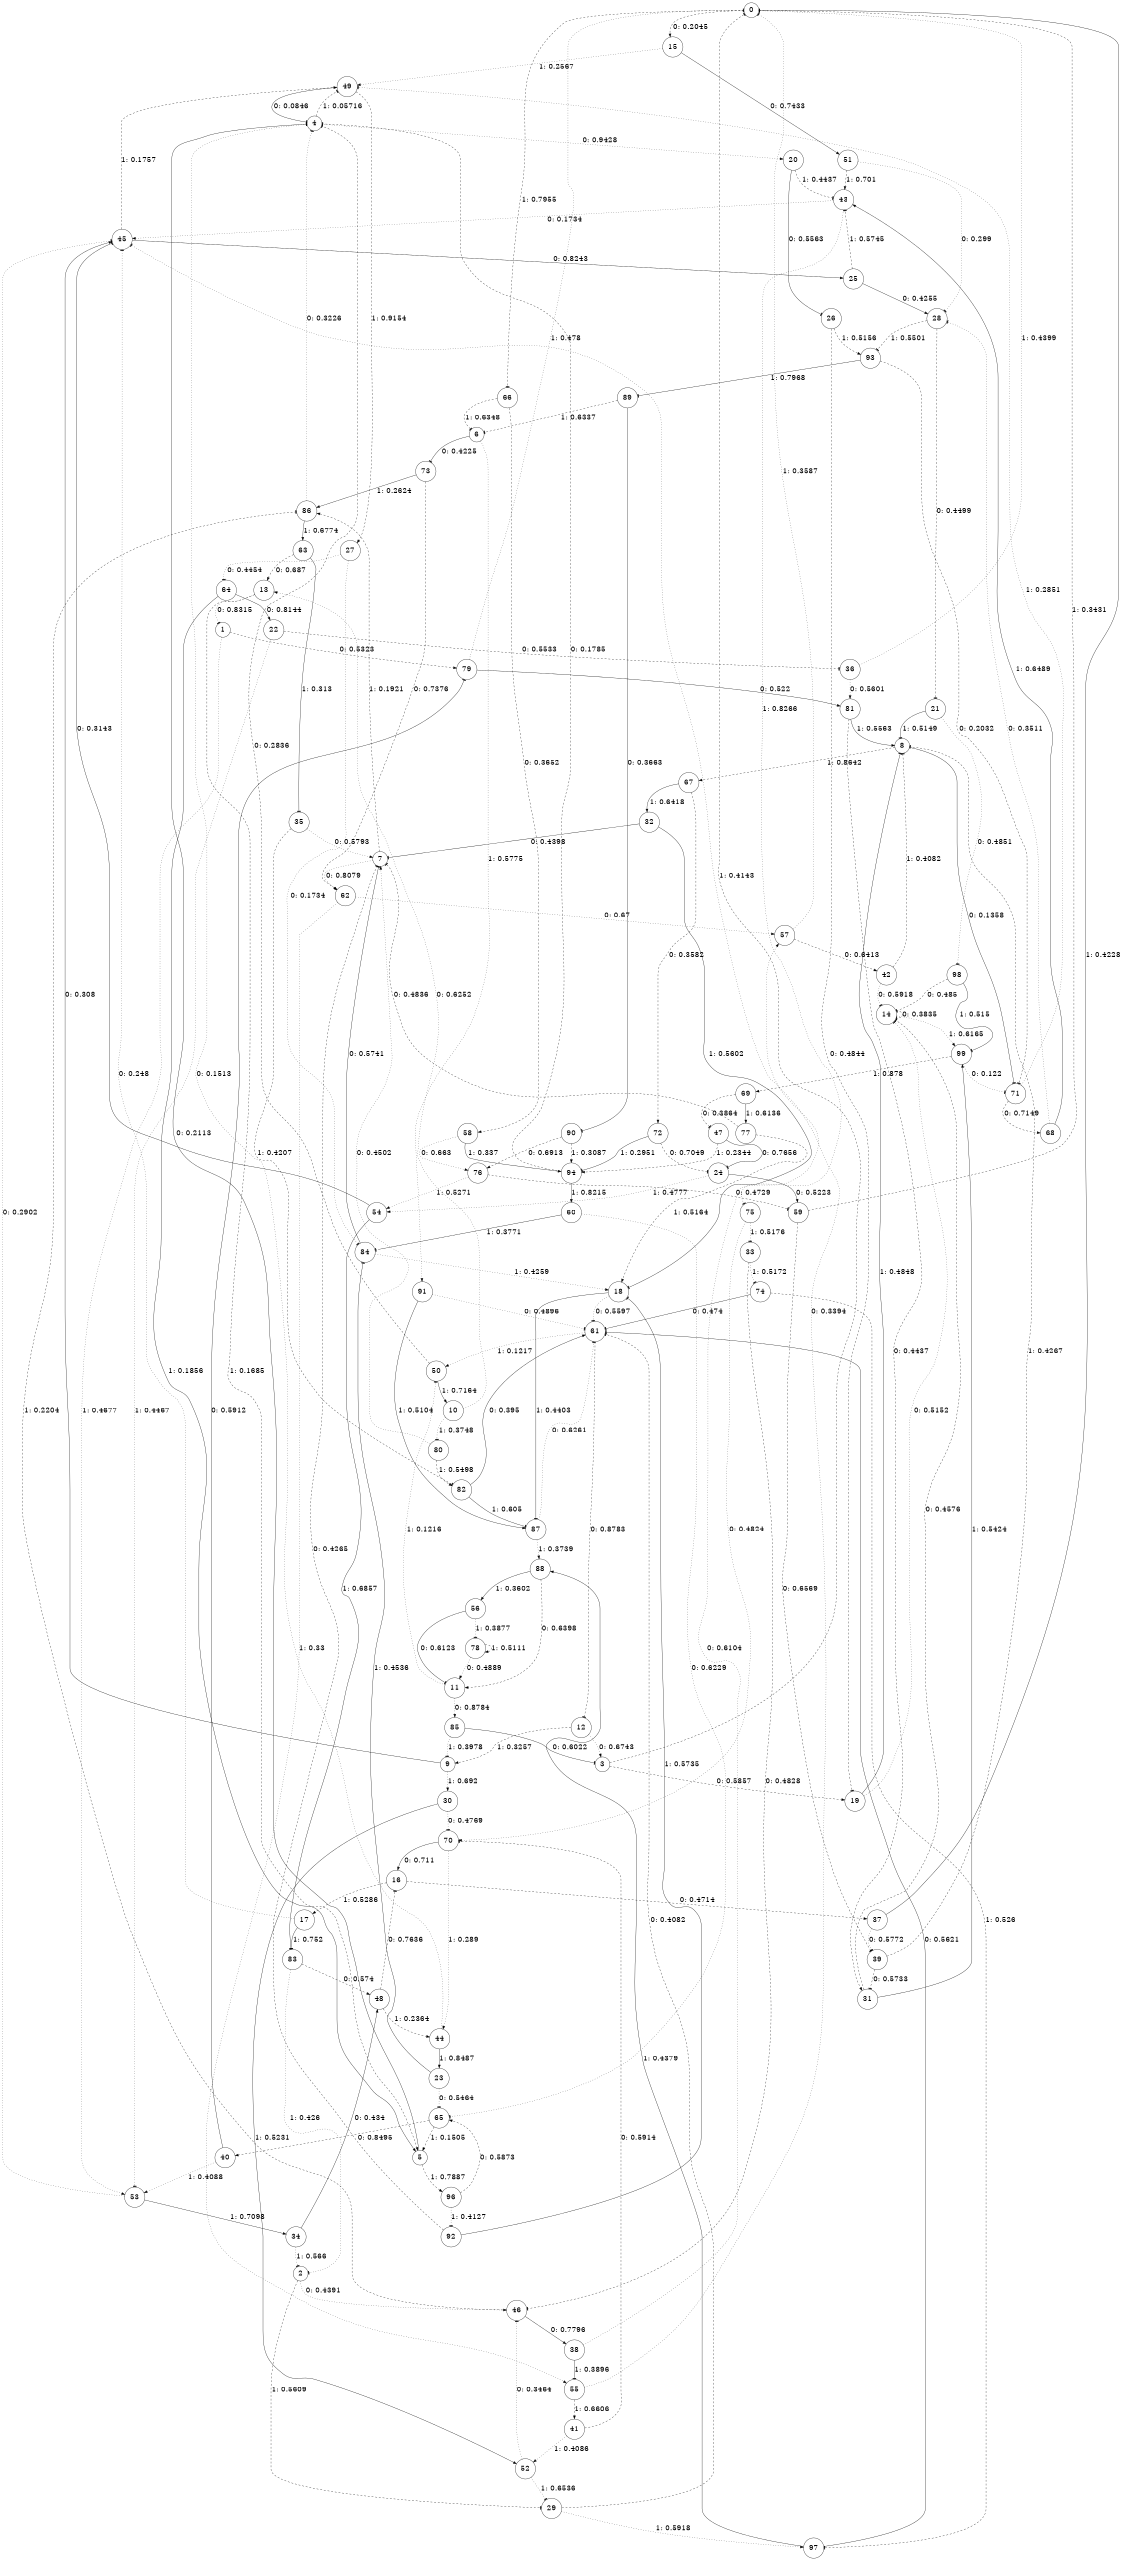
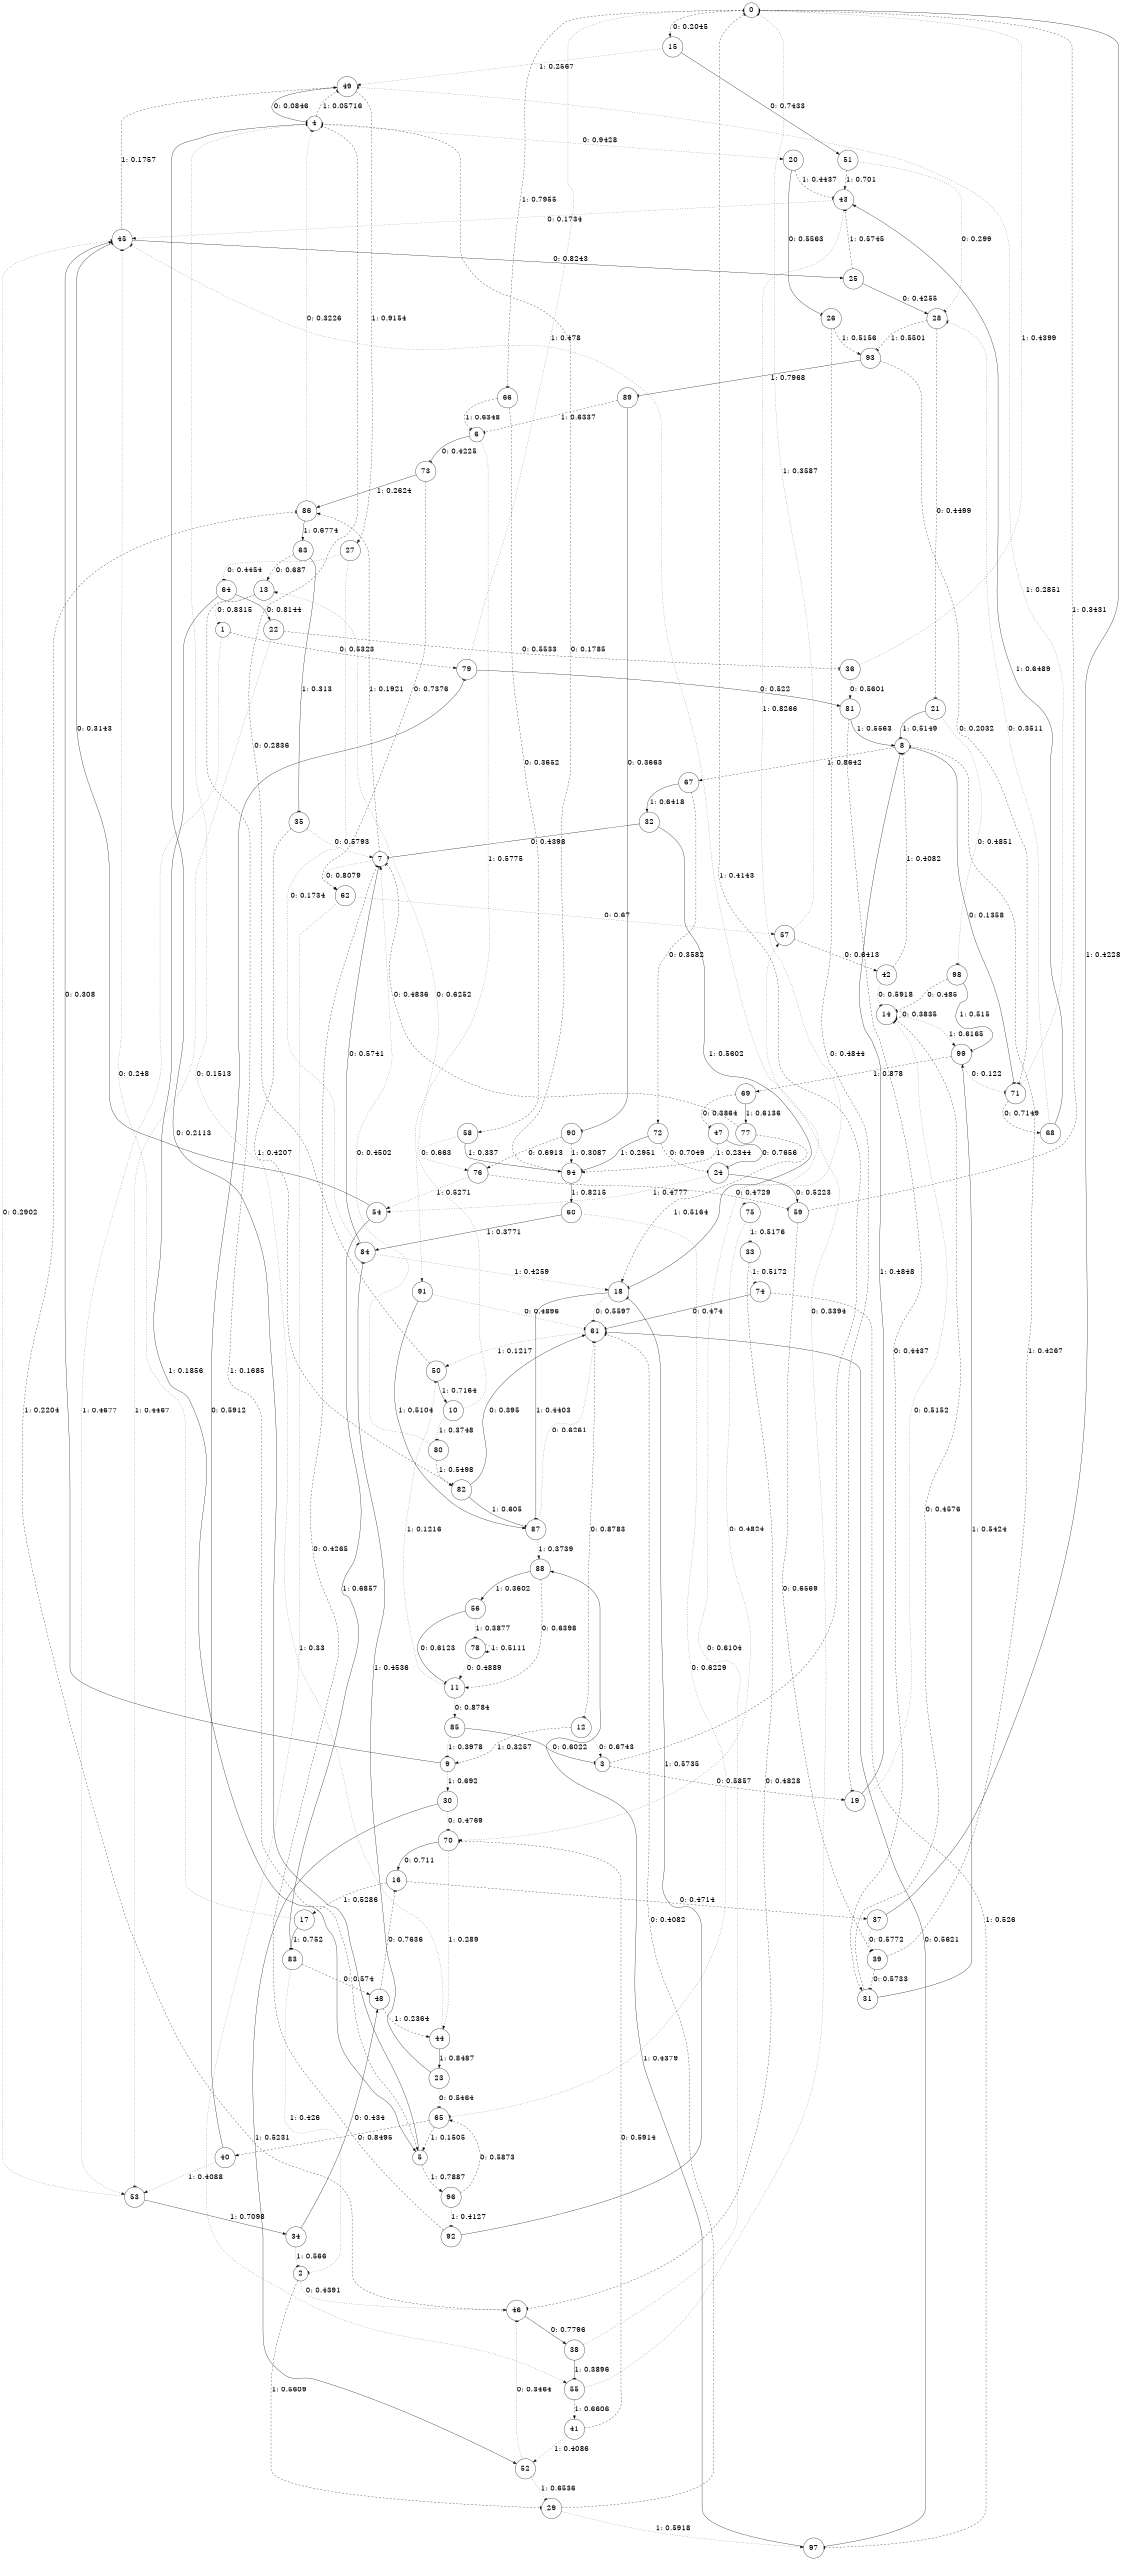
edge "60" -> "84": arrowhead tee -> normal
